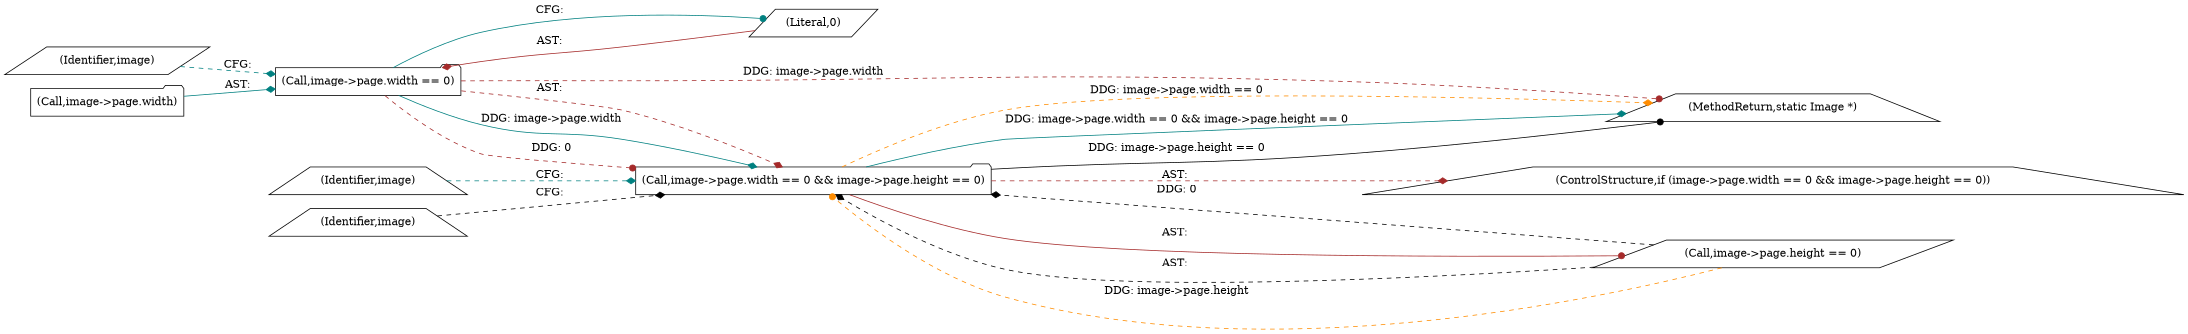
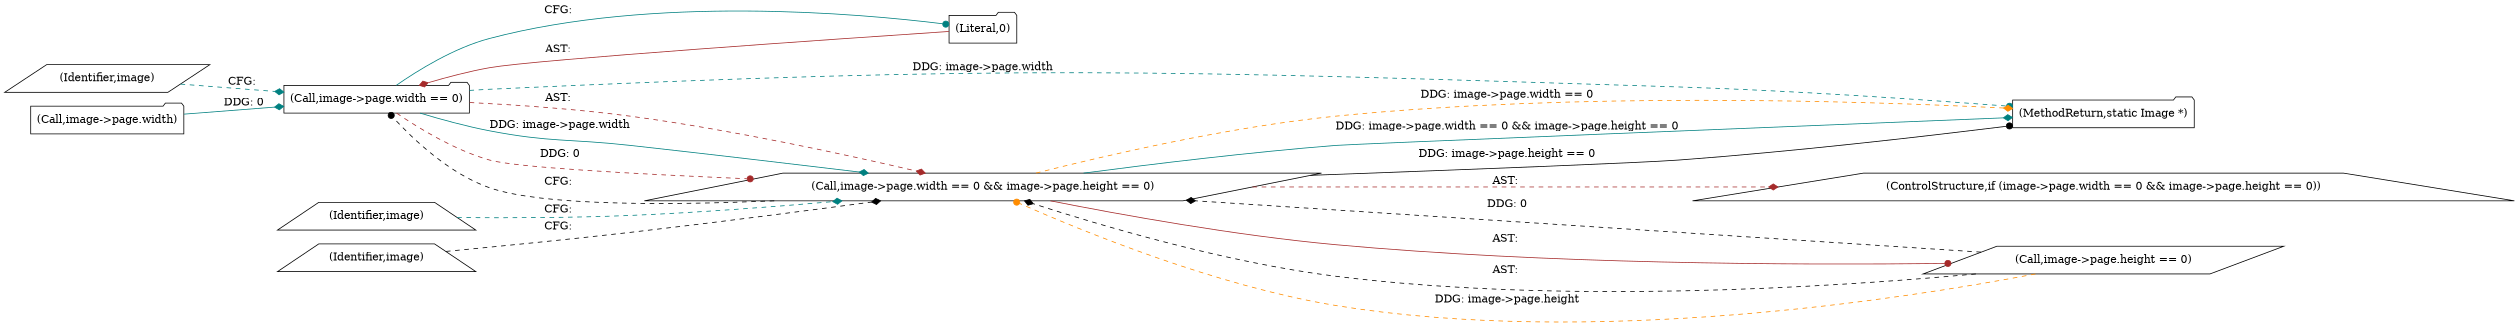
node "(Literal,0)": shape parallelogram -> folder
edge "(Call,image->page.width == 0)" -> "(MethodReturn,static Image *)": color brown -> teal
edge "(Call,image->page.width)" -> "(Call,image->page.width == 0)": label "AST: " -> "DDG: 0"
node "(MethodReturn,static Image *)": shape trapezium -> folder
node "(Call,image->page.width == 0 && image->page.height == 0)": shape folder -> parallelogram
edge "(Call,image->page.width == 0 && image->page.height == 0)" -> "(Call,image->page.width == 0)": added, label "CFG:"
